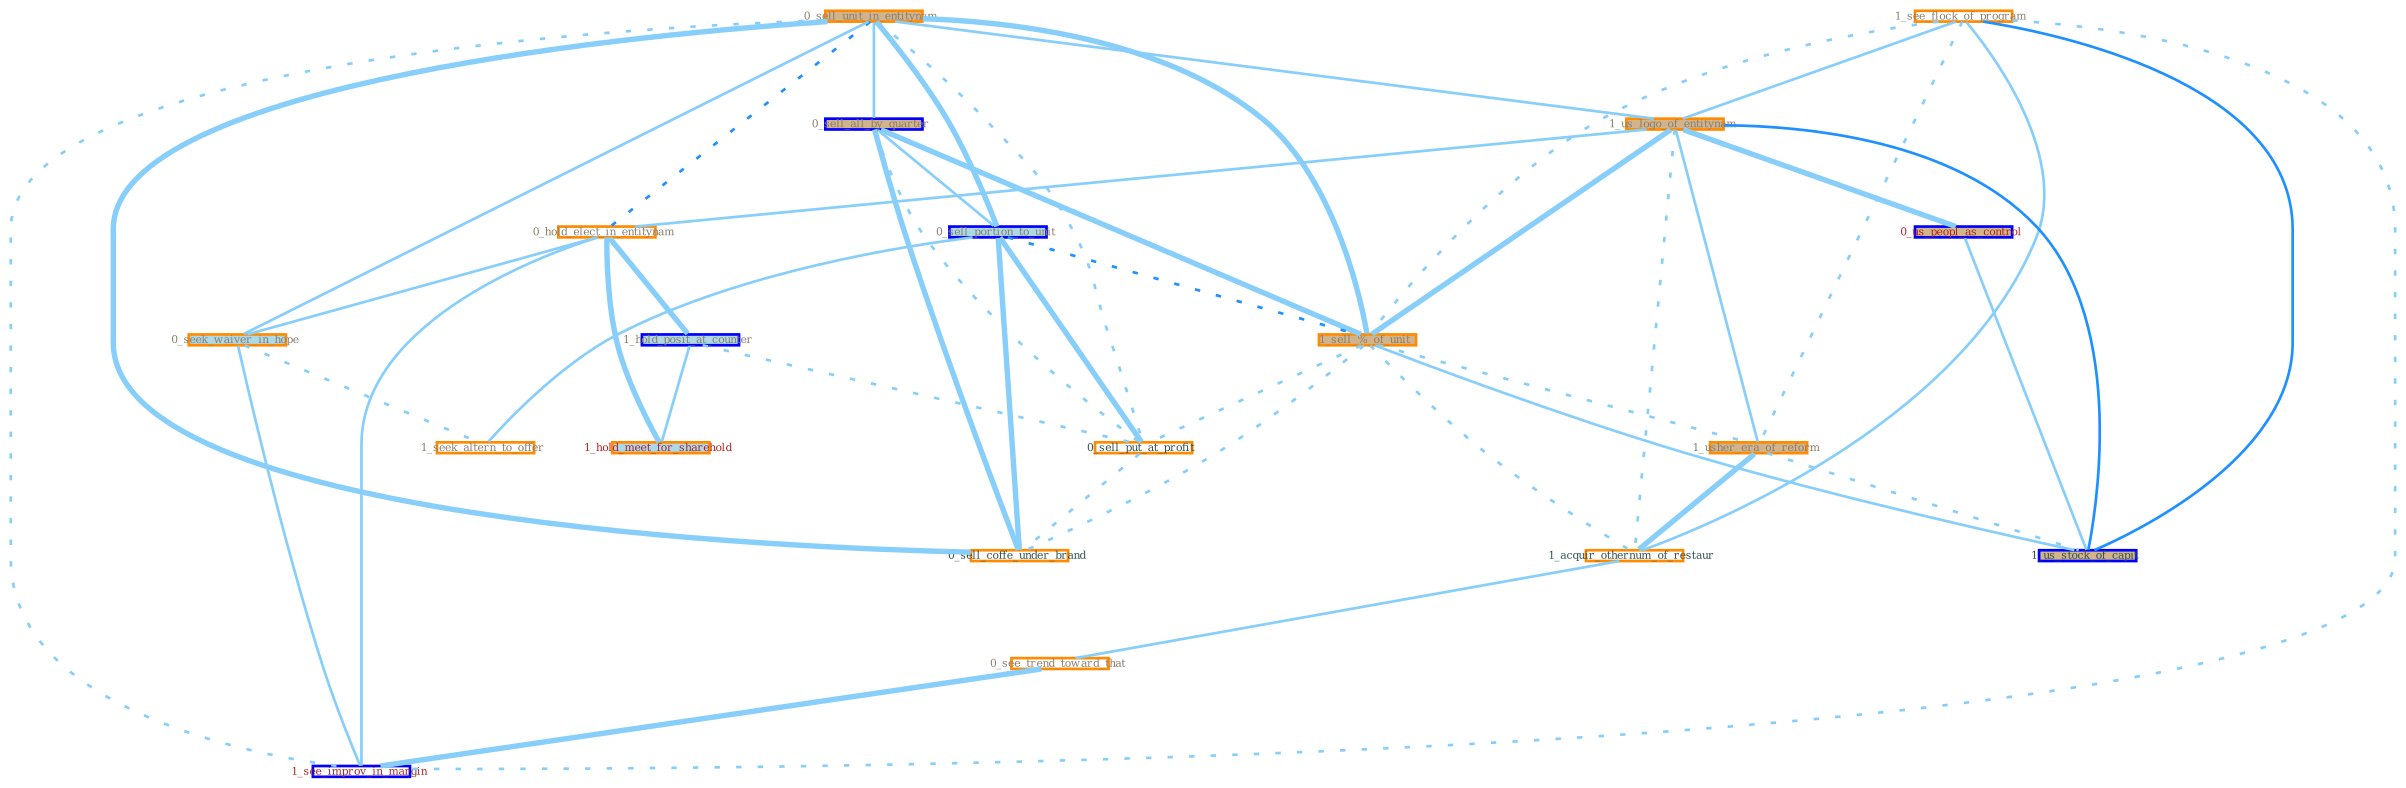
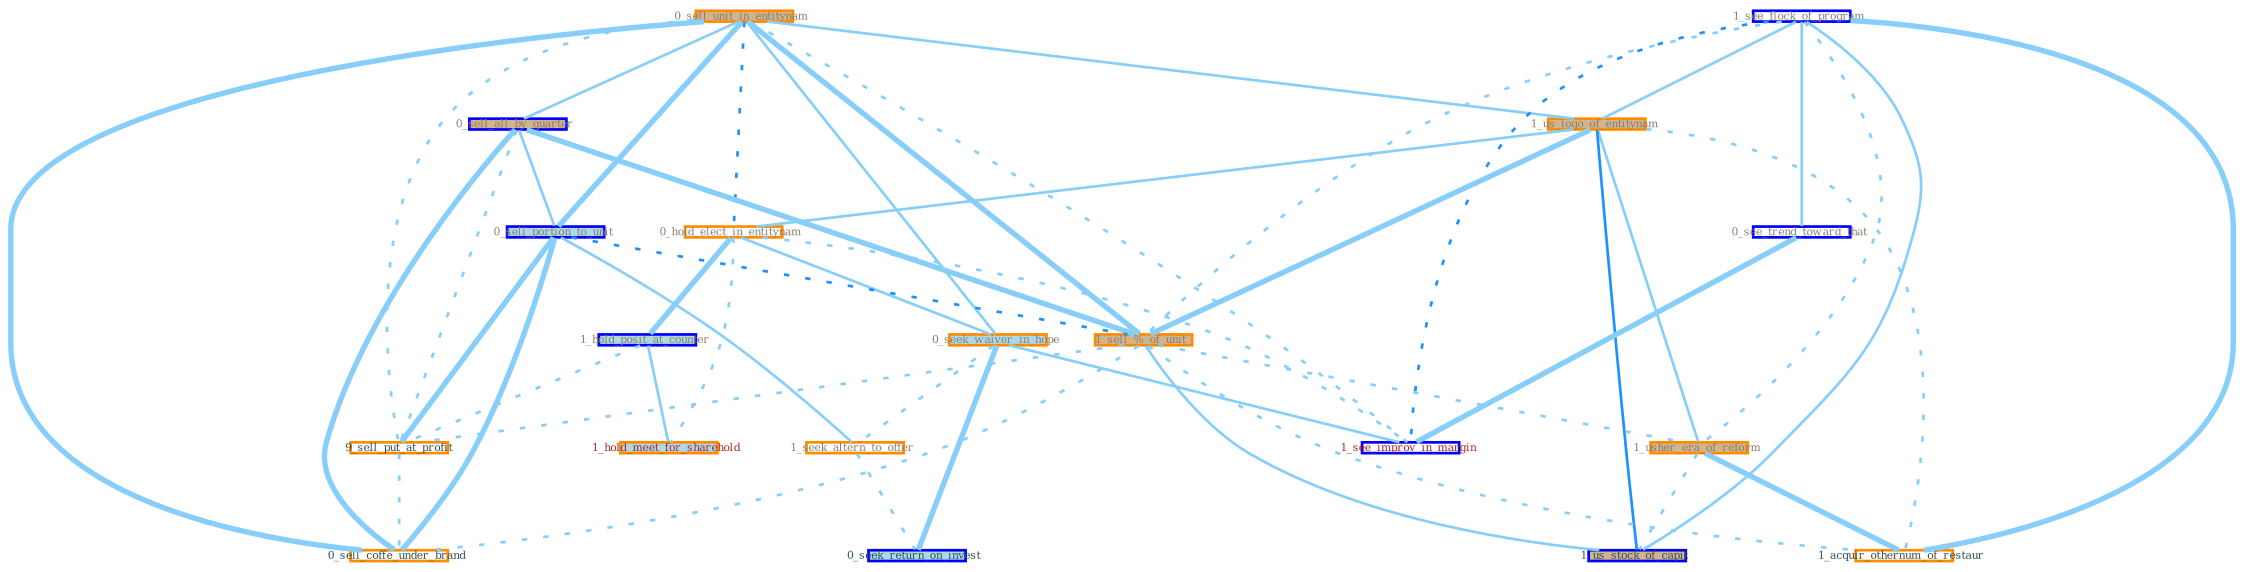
node "1_see_flock_of_program": color darkorange -> blue
node "0_us_peopl_as_control": removed
edge "1_see_flock_of_program" -- "1_us_stock_of_capit": color #1e90ff -> #87cefa
edge "1_see_flock_of_program" -- "1_acquir_othernum_of_restaur": style solid -> bold
edge "0_hold_elect_in_entitynam" -- "1_hold_meet_for_sharehold": style bold -> dotted
edge "0_hold_elect_in_entitynam" -- "1_see_improv_in_margin": style solid -> dotted
node "0_sell_put_at_profit": label "0_sell_put_at_profit" -> "9_sell_put_at_profit"
node "0_seek_return_on_invest": added
edge "1_acquir_othernum_of_restaur" -- "0_see_trend_toward_that": now "1_see_flock_of_program" -- "0_see_trend_toward_that"
node "0_see_trend_toward_that": color darkorange -> blue
edge "1_see_flock_of_program" -- "1_see_improv_in_margin": color #87cefa -> #1e90ff
